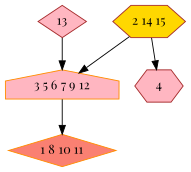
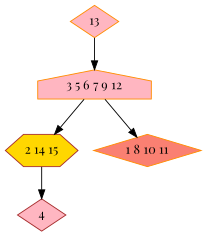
node "13": color brown -> darkorange
edge "2 14 15" -> "3 5 6 7 9 12": reversed
node "4": shape hexagon -> diamond
